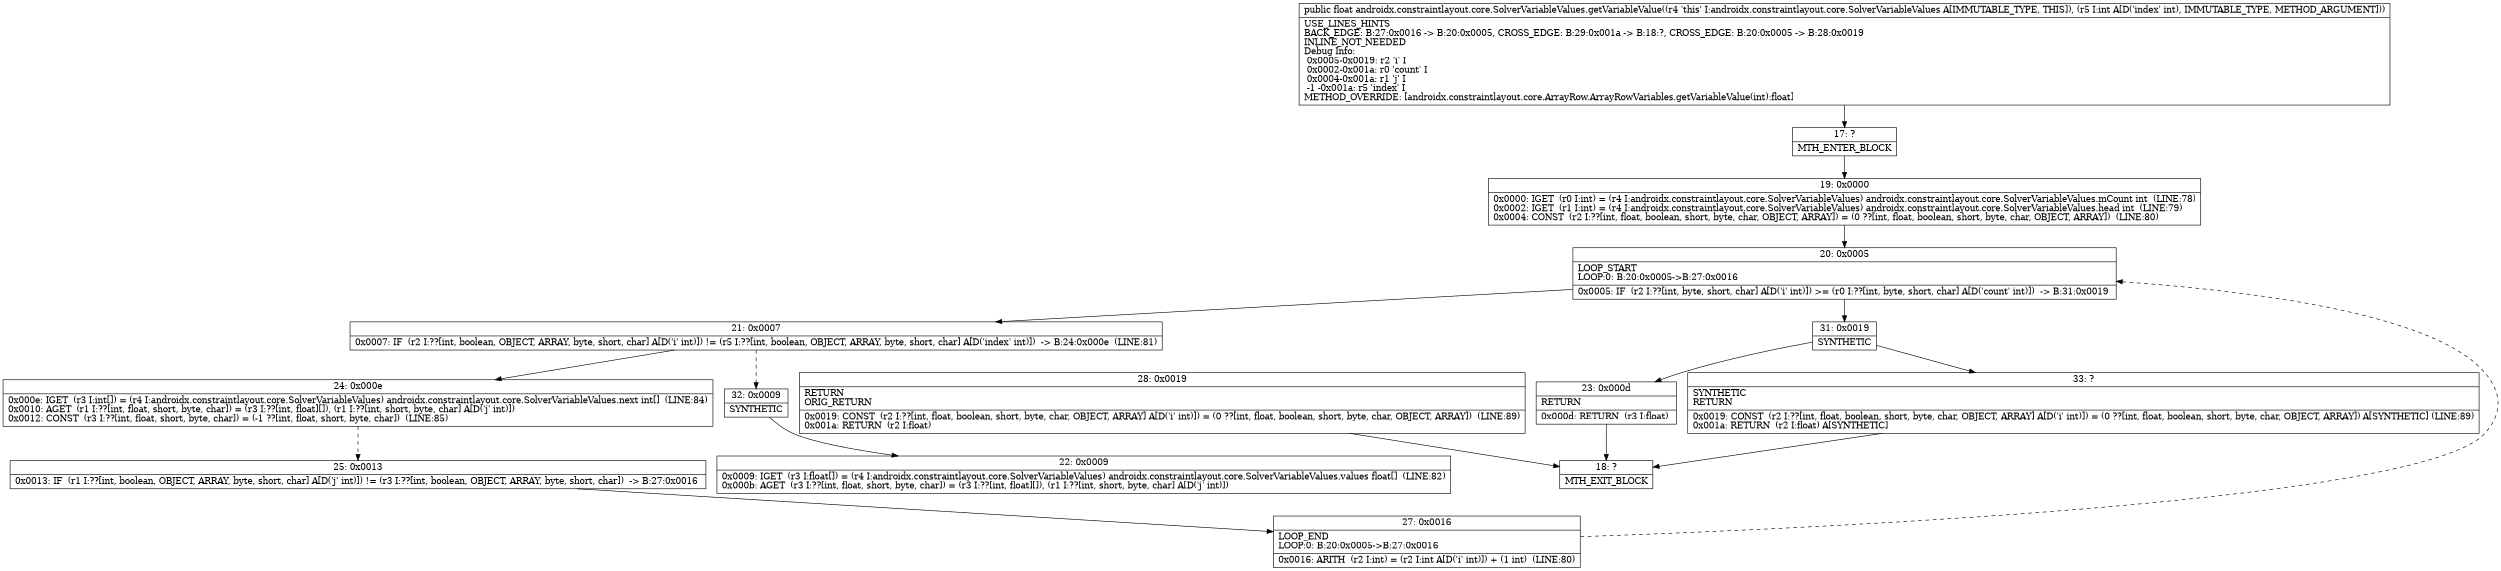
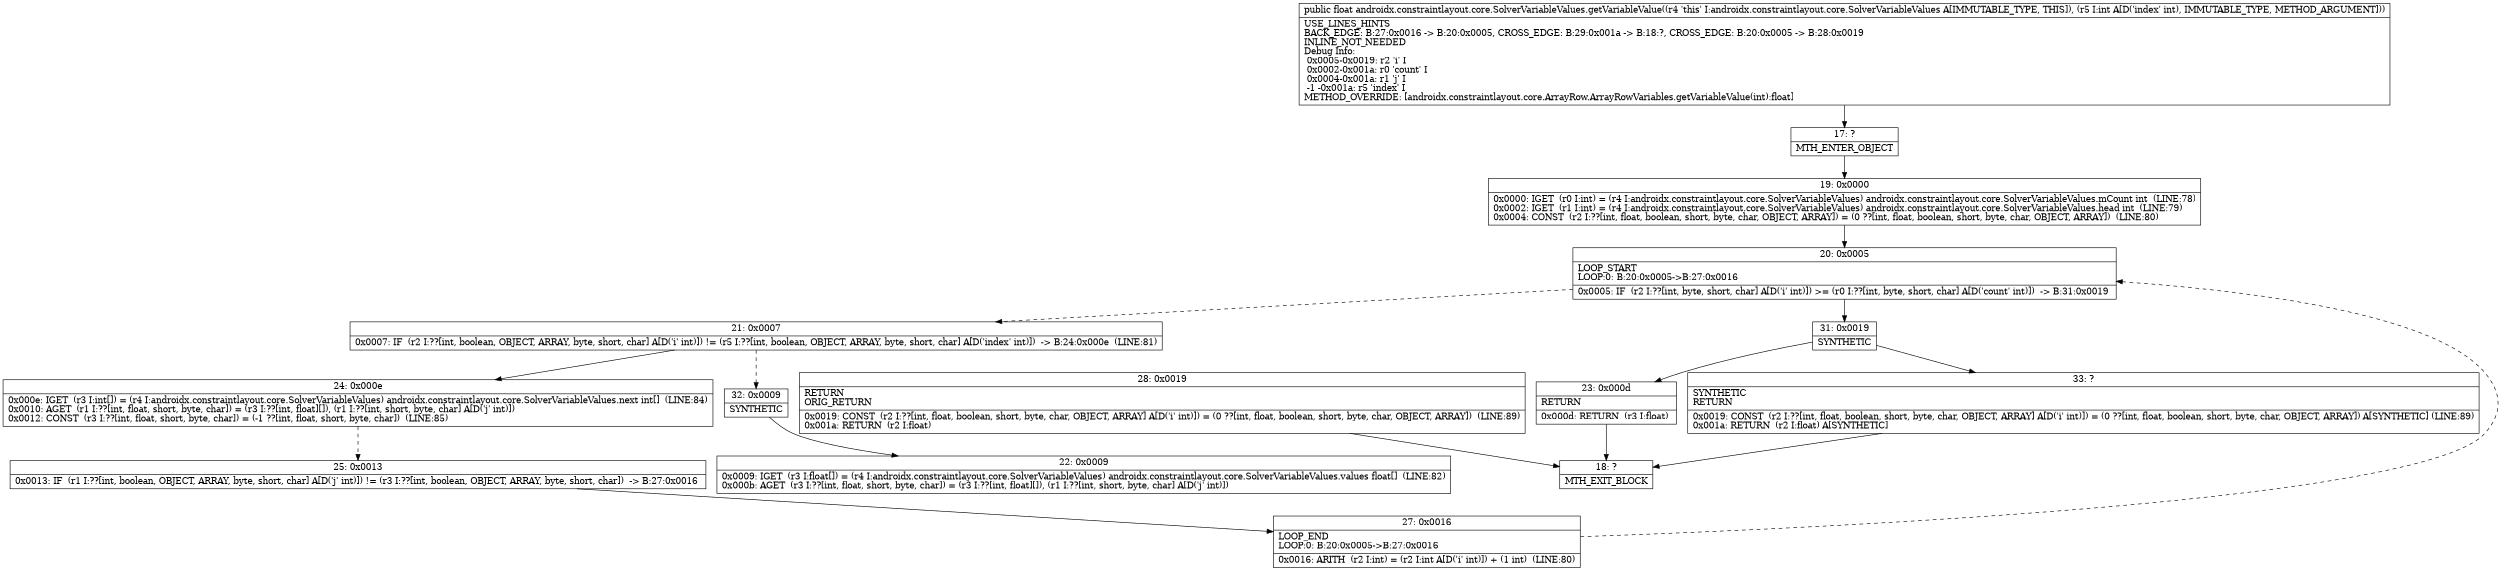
node "17: ?": text "MTH_ENTER_BLOCK" -> "MTH_ENTER_OBJECT"
edge "20: 0x0005" -> "21: 0x0007": style solid -> dashed
